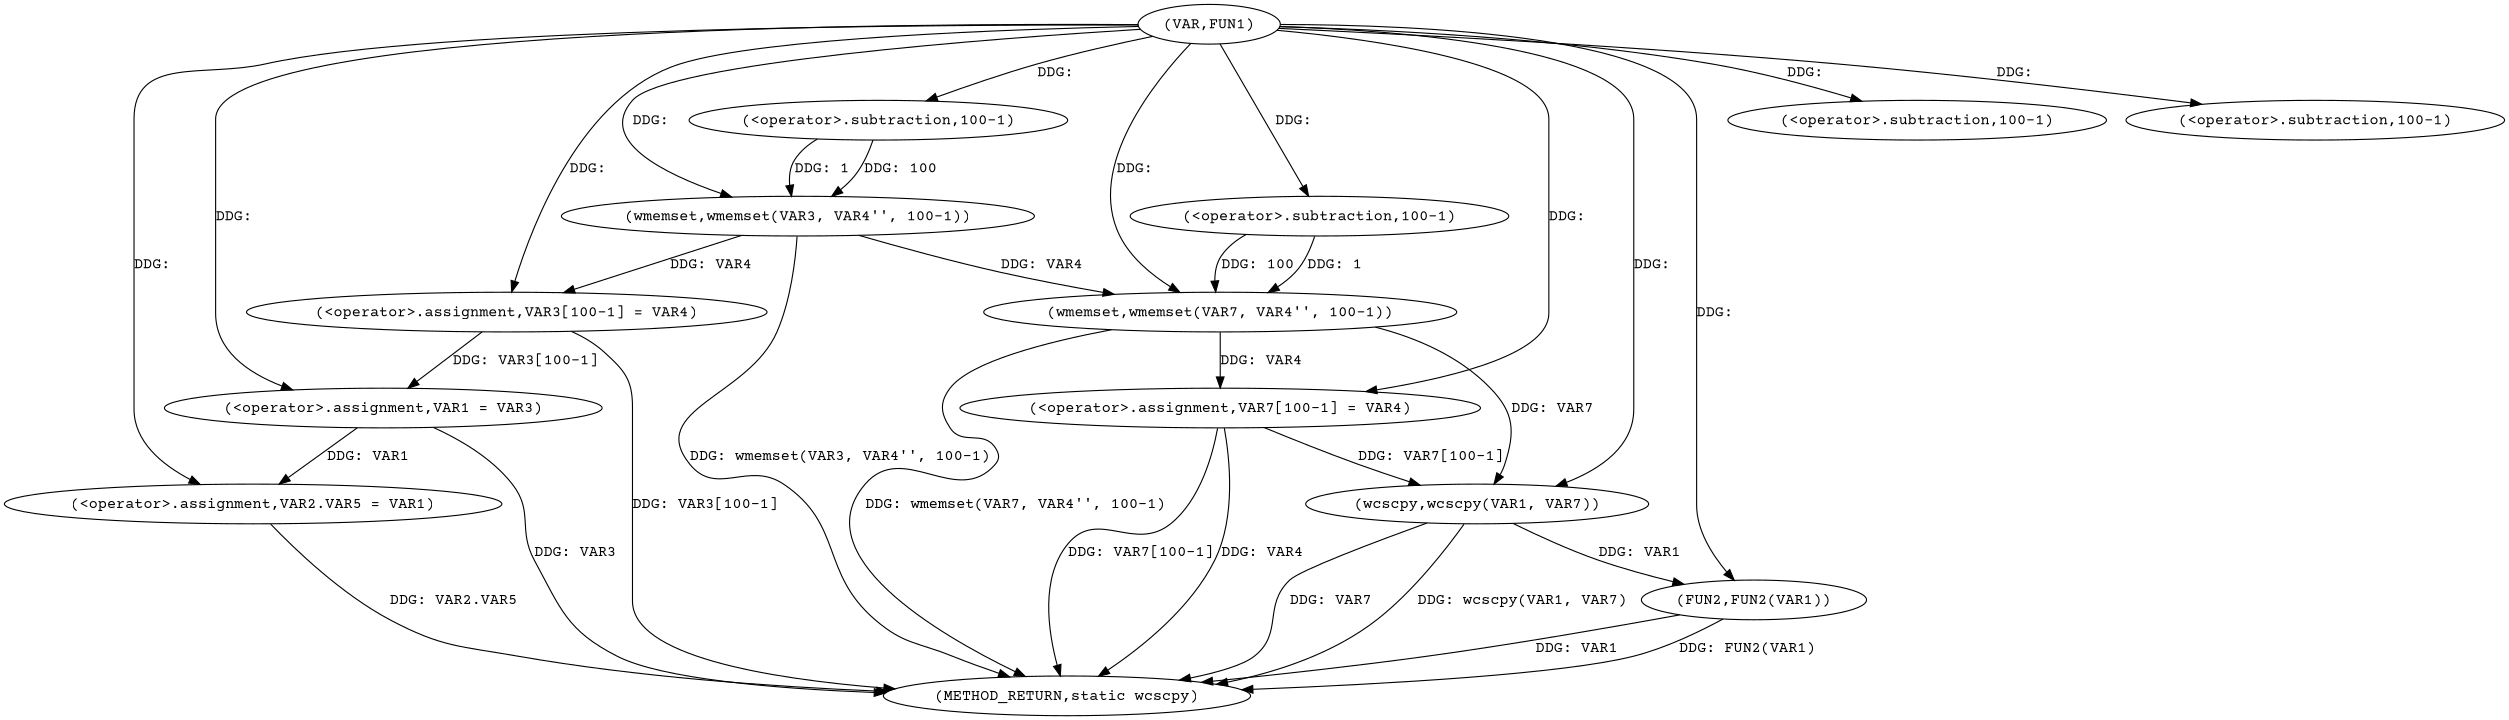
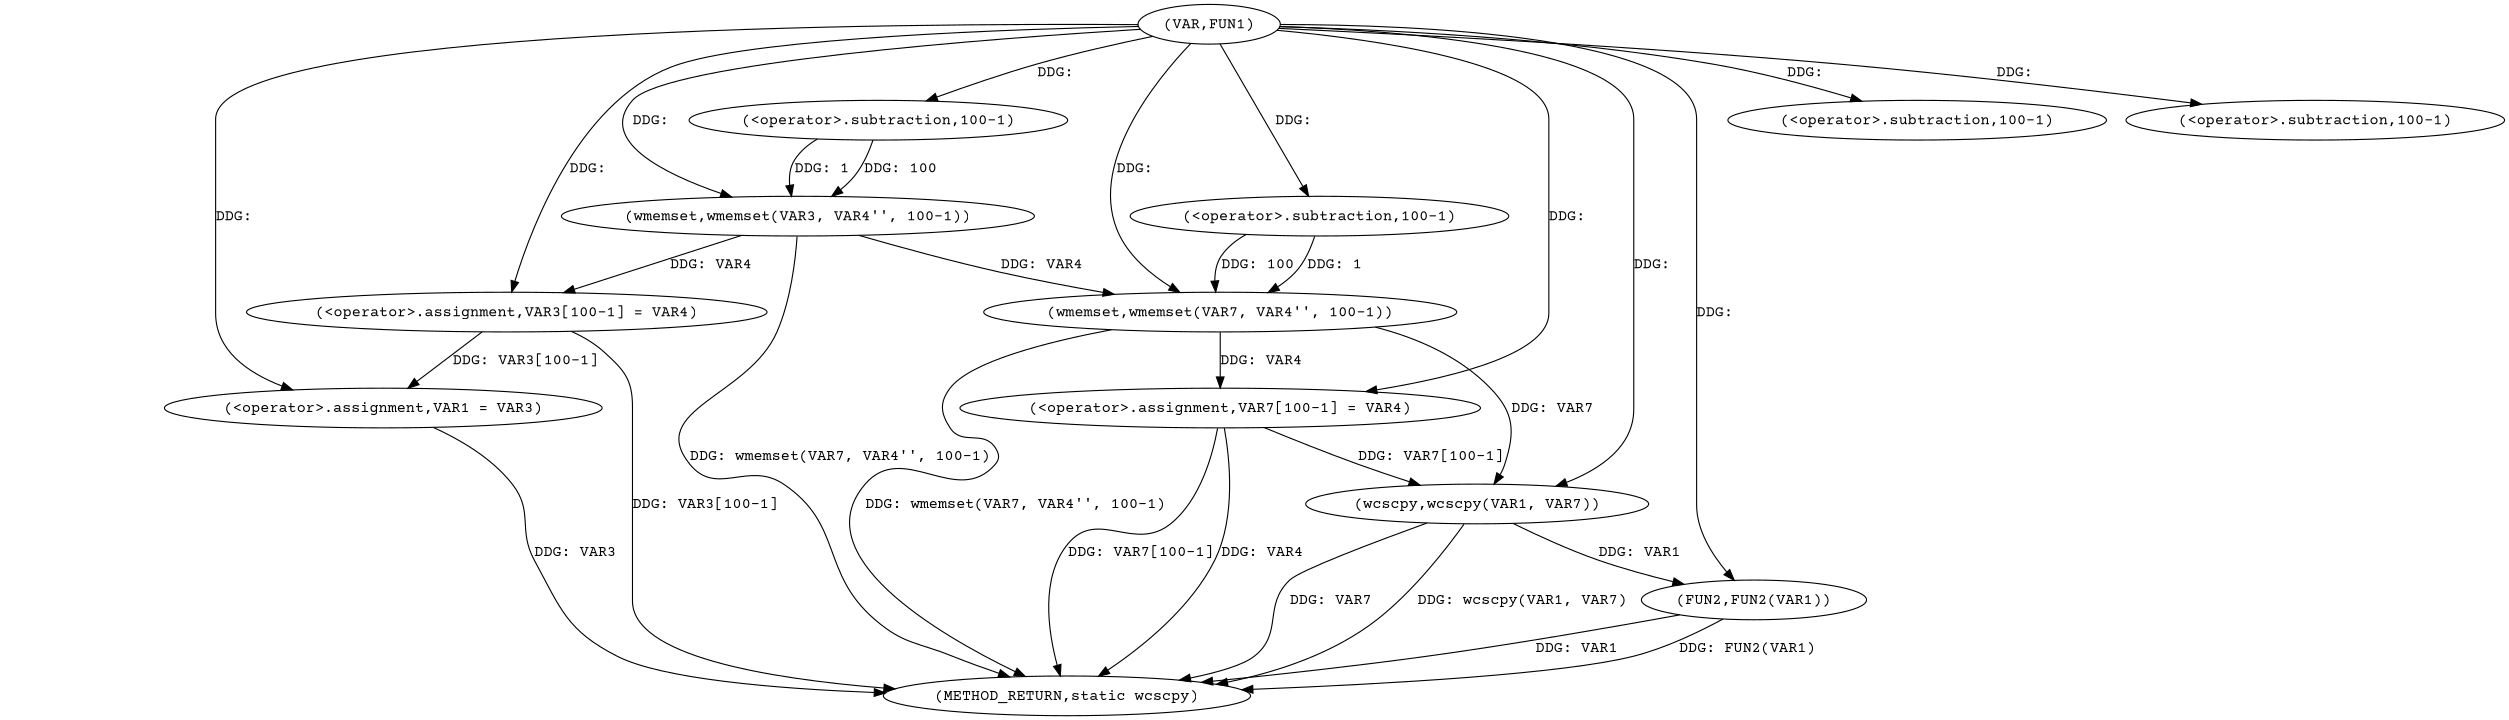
edge "(wmemset,wmemset(VAR3, VAR4'', 100-1))" -> "(METHOD_RETURN,static wcscpy)": label "DDG: wmemset(VAR3, VAR4'', 100-1)" -> "DDG: wmemset(VAR7, VAR4'', 100-1)"
node "(<operator>.assignment,VAR2.VAR5 = VAR1)": removed
